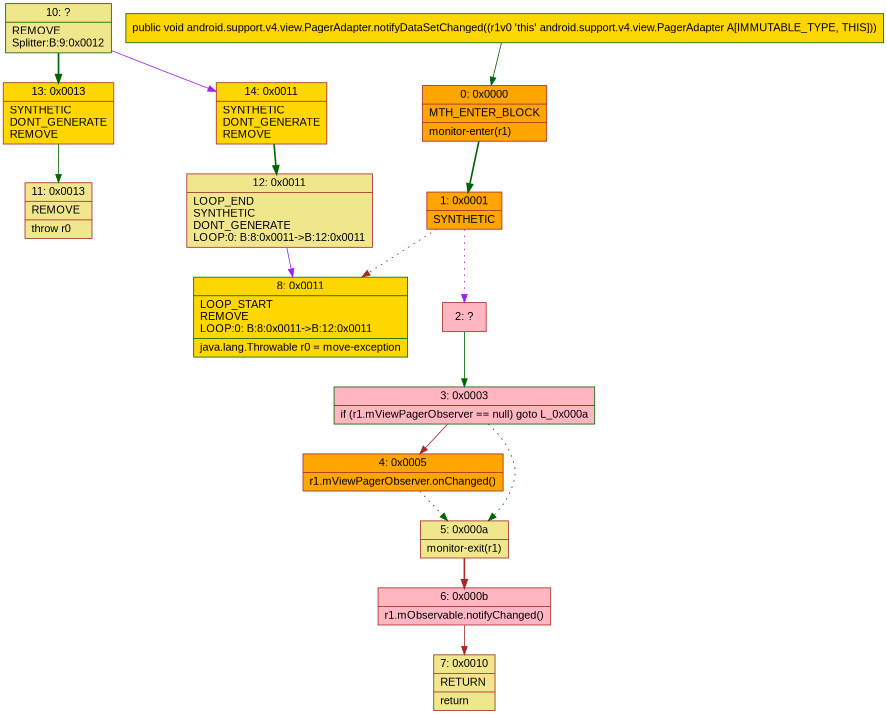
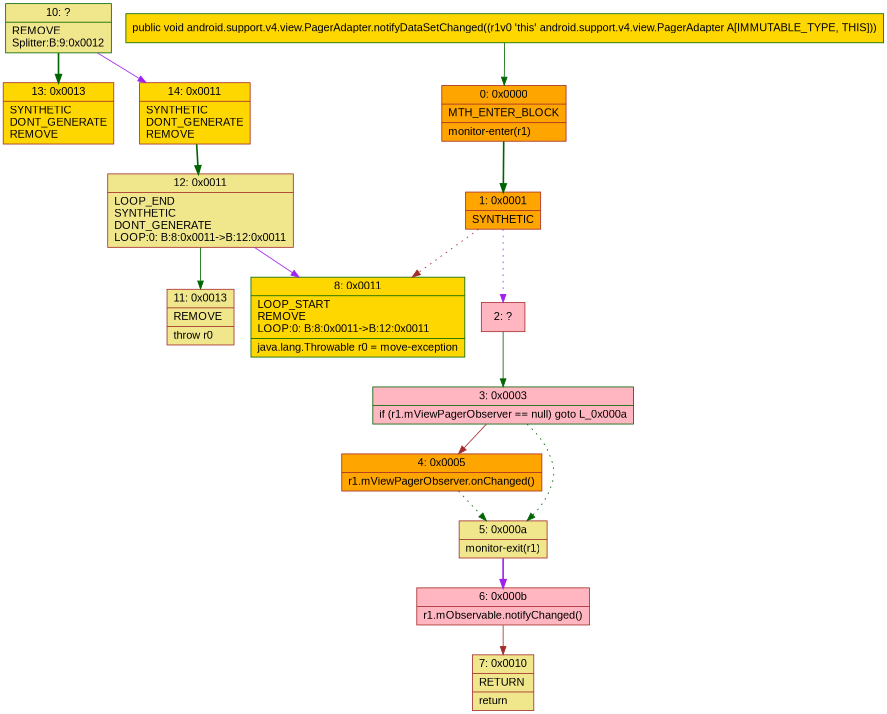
edge "13: 0x0013" -> "11: 0x0013": now "12: 0x0011" -> "11: 0x0013"
edge "5: 0x000a" -> "6: 0x000b": color brown -> purple
